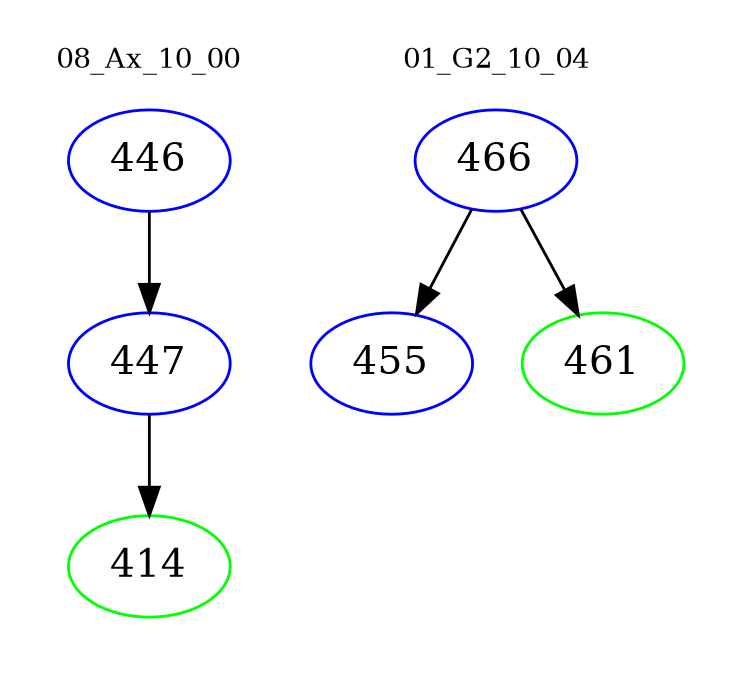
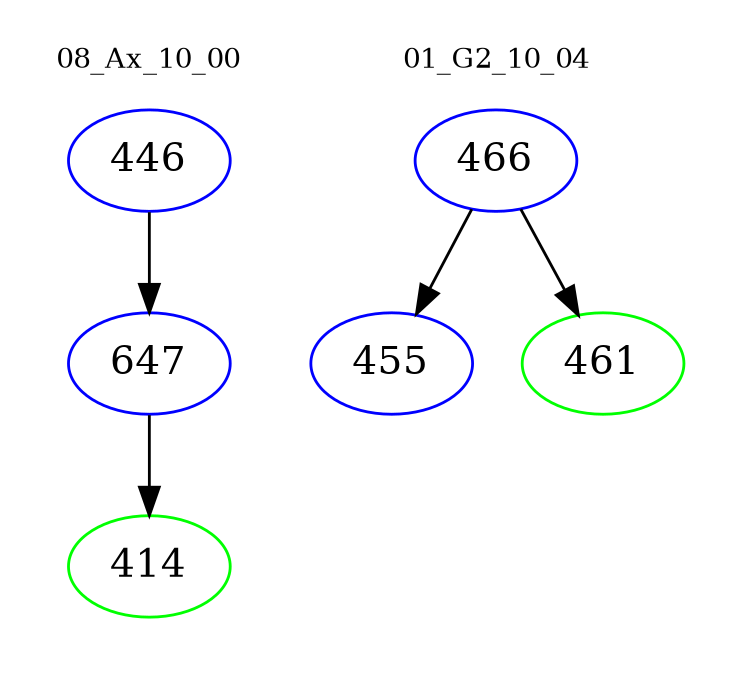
node "447": label "447" -> "647"
